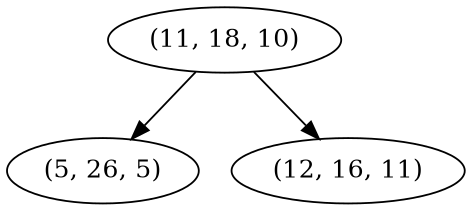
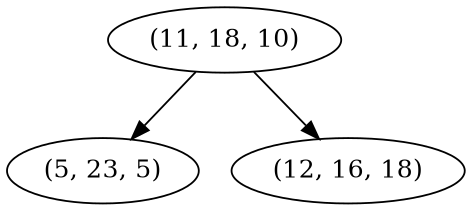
node "(5, 26, 5)": label "(5, 26, 5)" -> "(5, 23, 5)"
node "(12, 16, 11)": label "(12, 16, 11)" -> "(12, 16, 18)"
